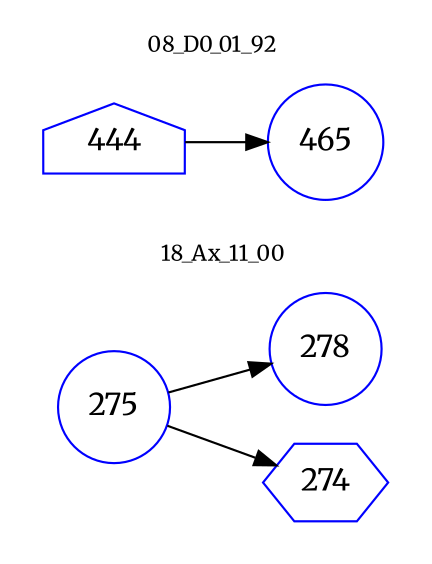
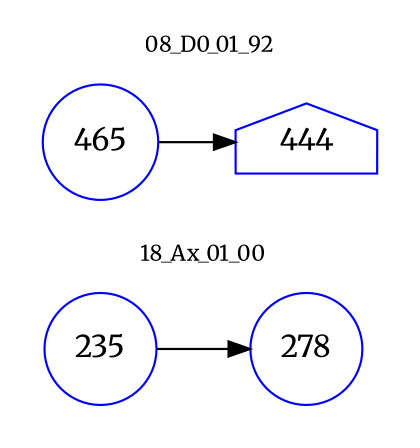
edge "444" -> "465": reversed
cluster "18_Ax_11_00": label "18_Ax_11_00" -> "18_Ax_01_00"
node "275": label "275" -> "235"
node "274": removed
